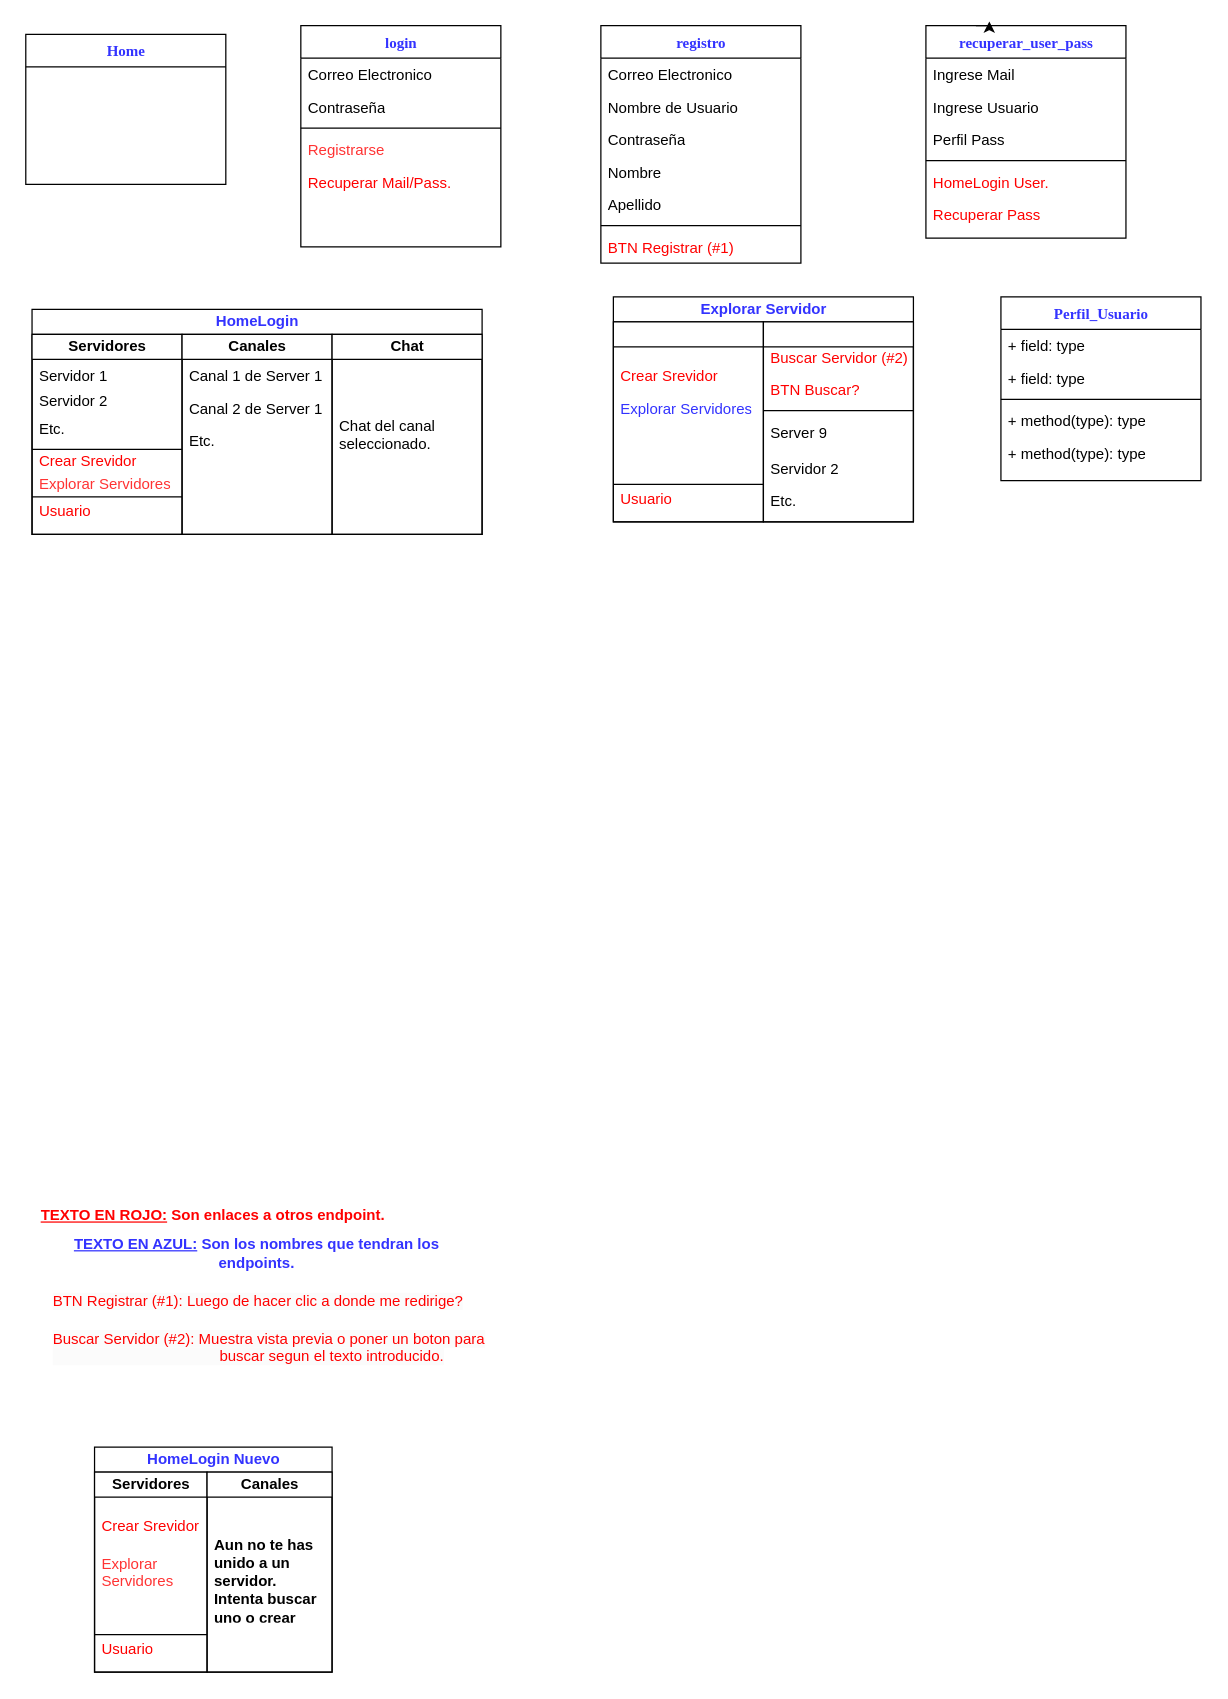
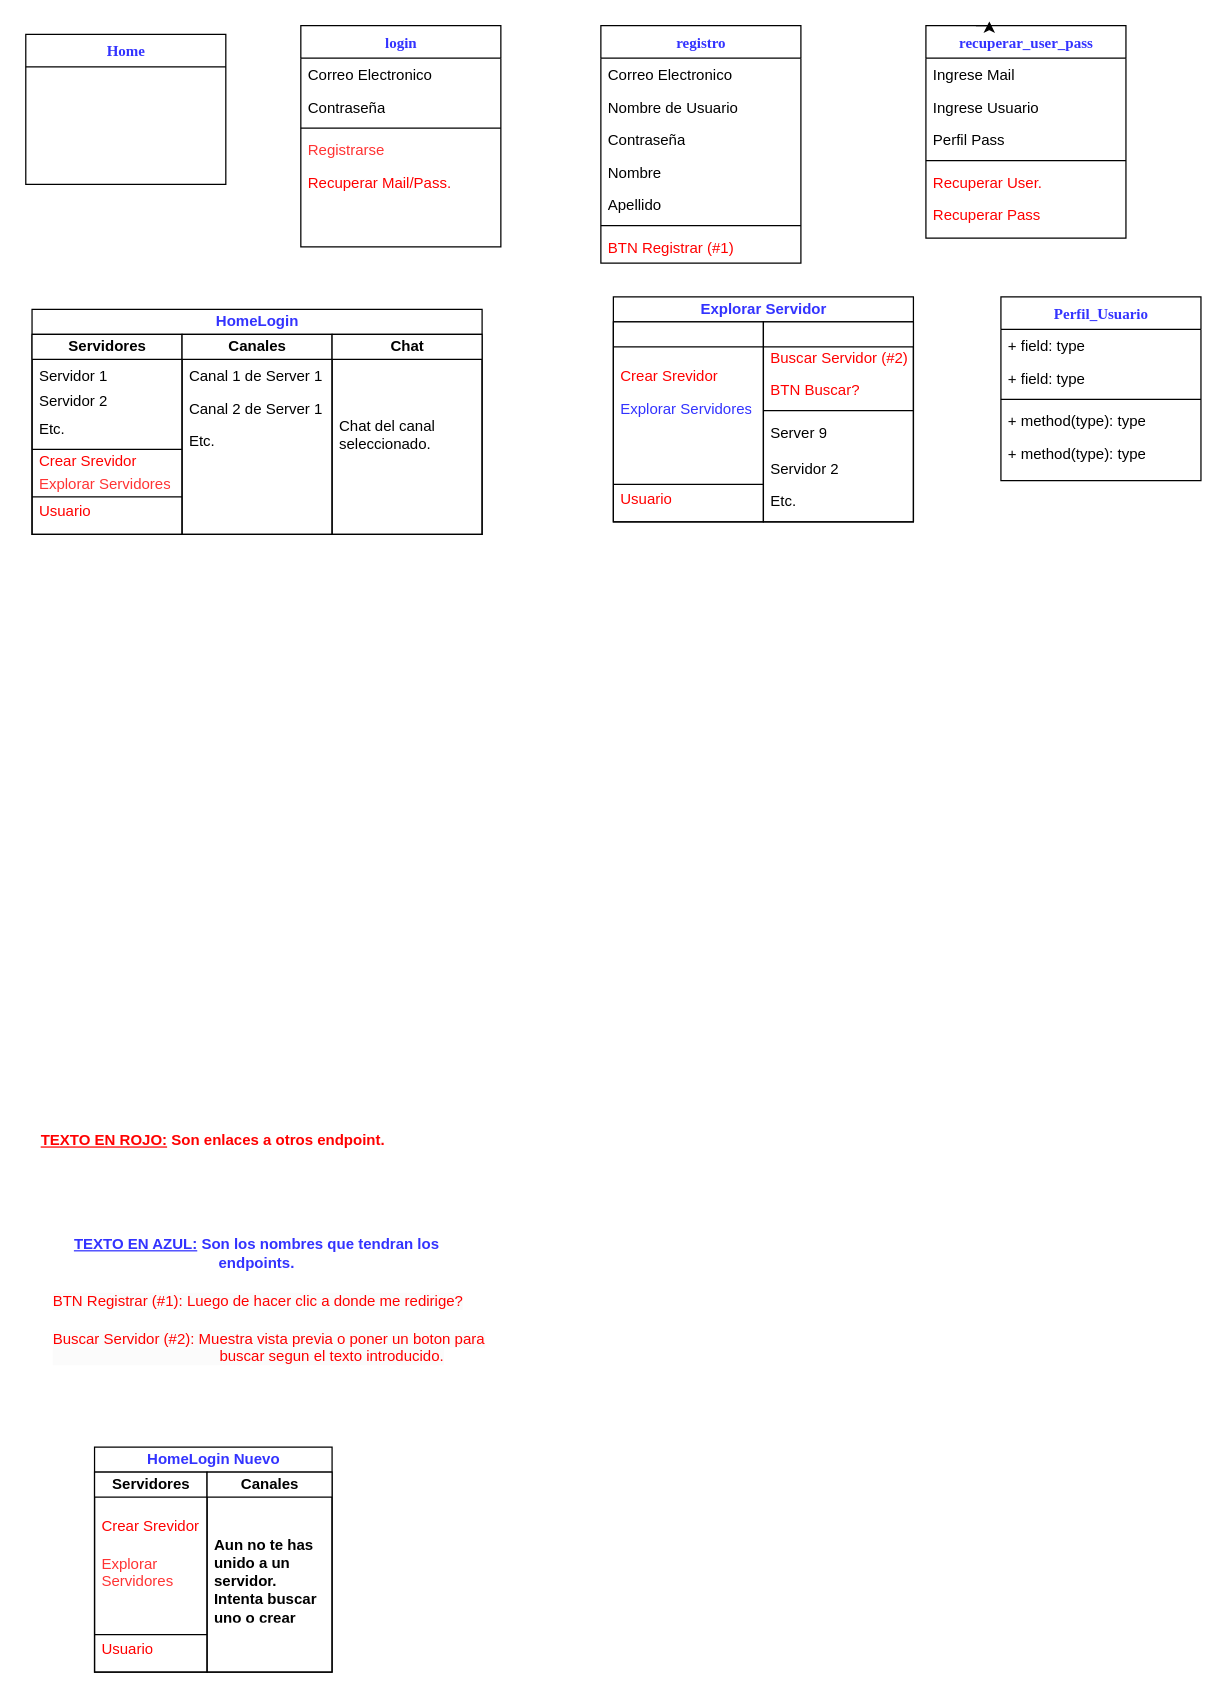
node "HomeLogin User.": label "HomeLogin User." -> "Recuperar User."
node "TEXTO EN ROJO: Son enlaces a otros endpoint.": moved (213, 1216) -> (213, 1141)
